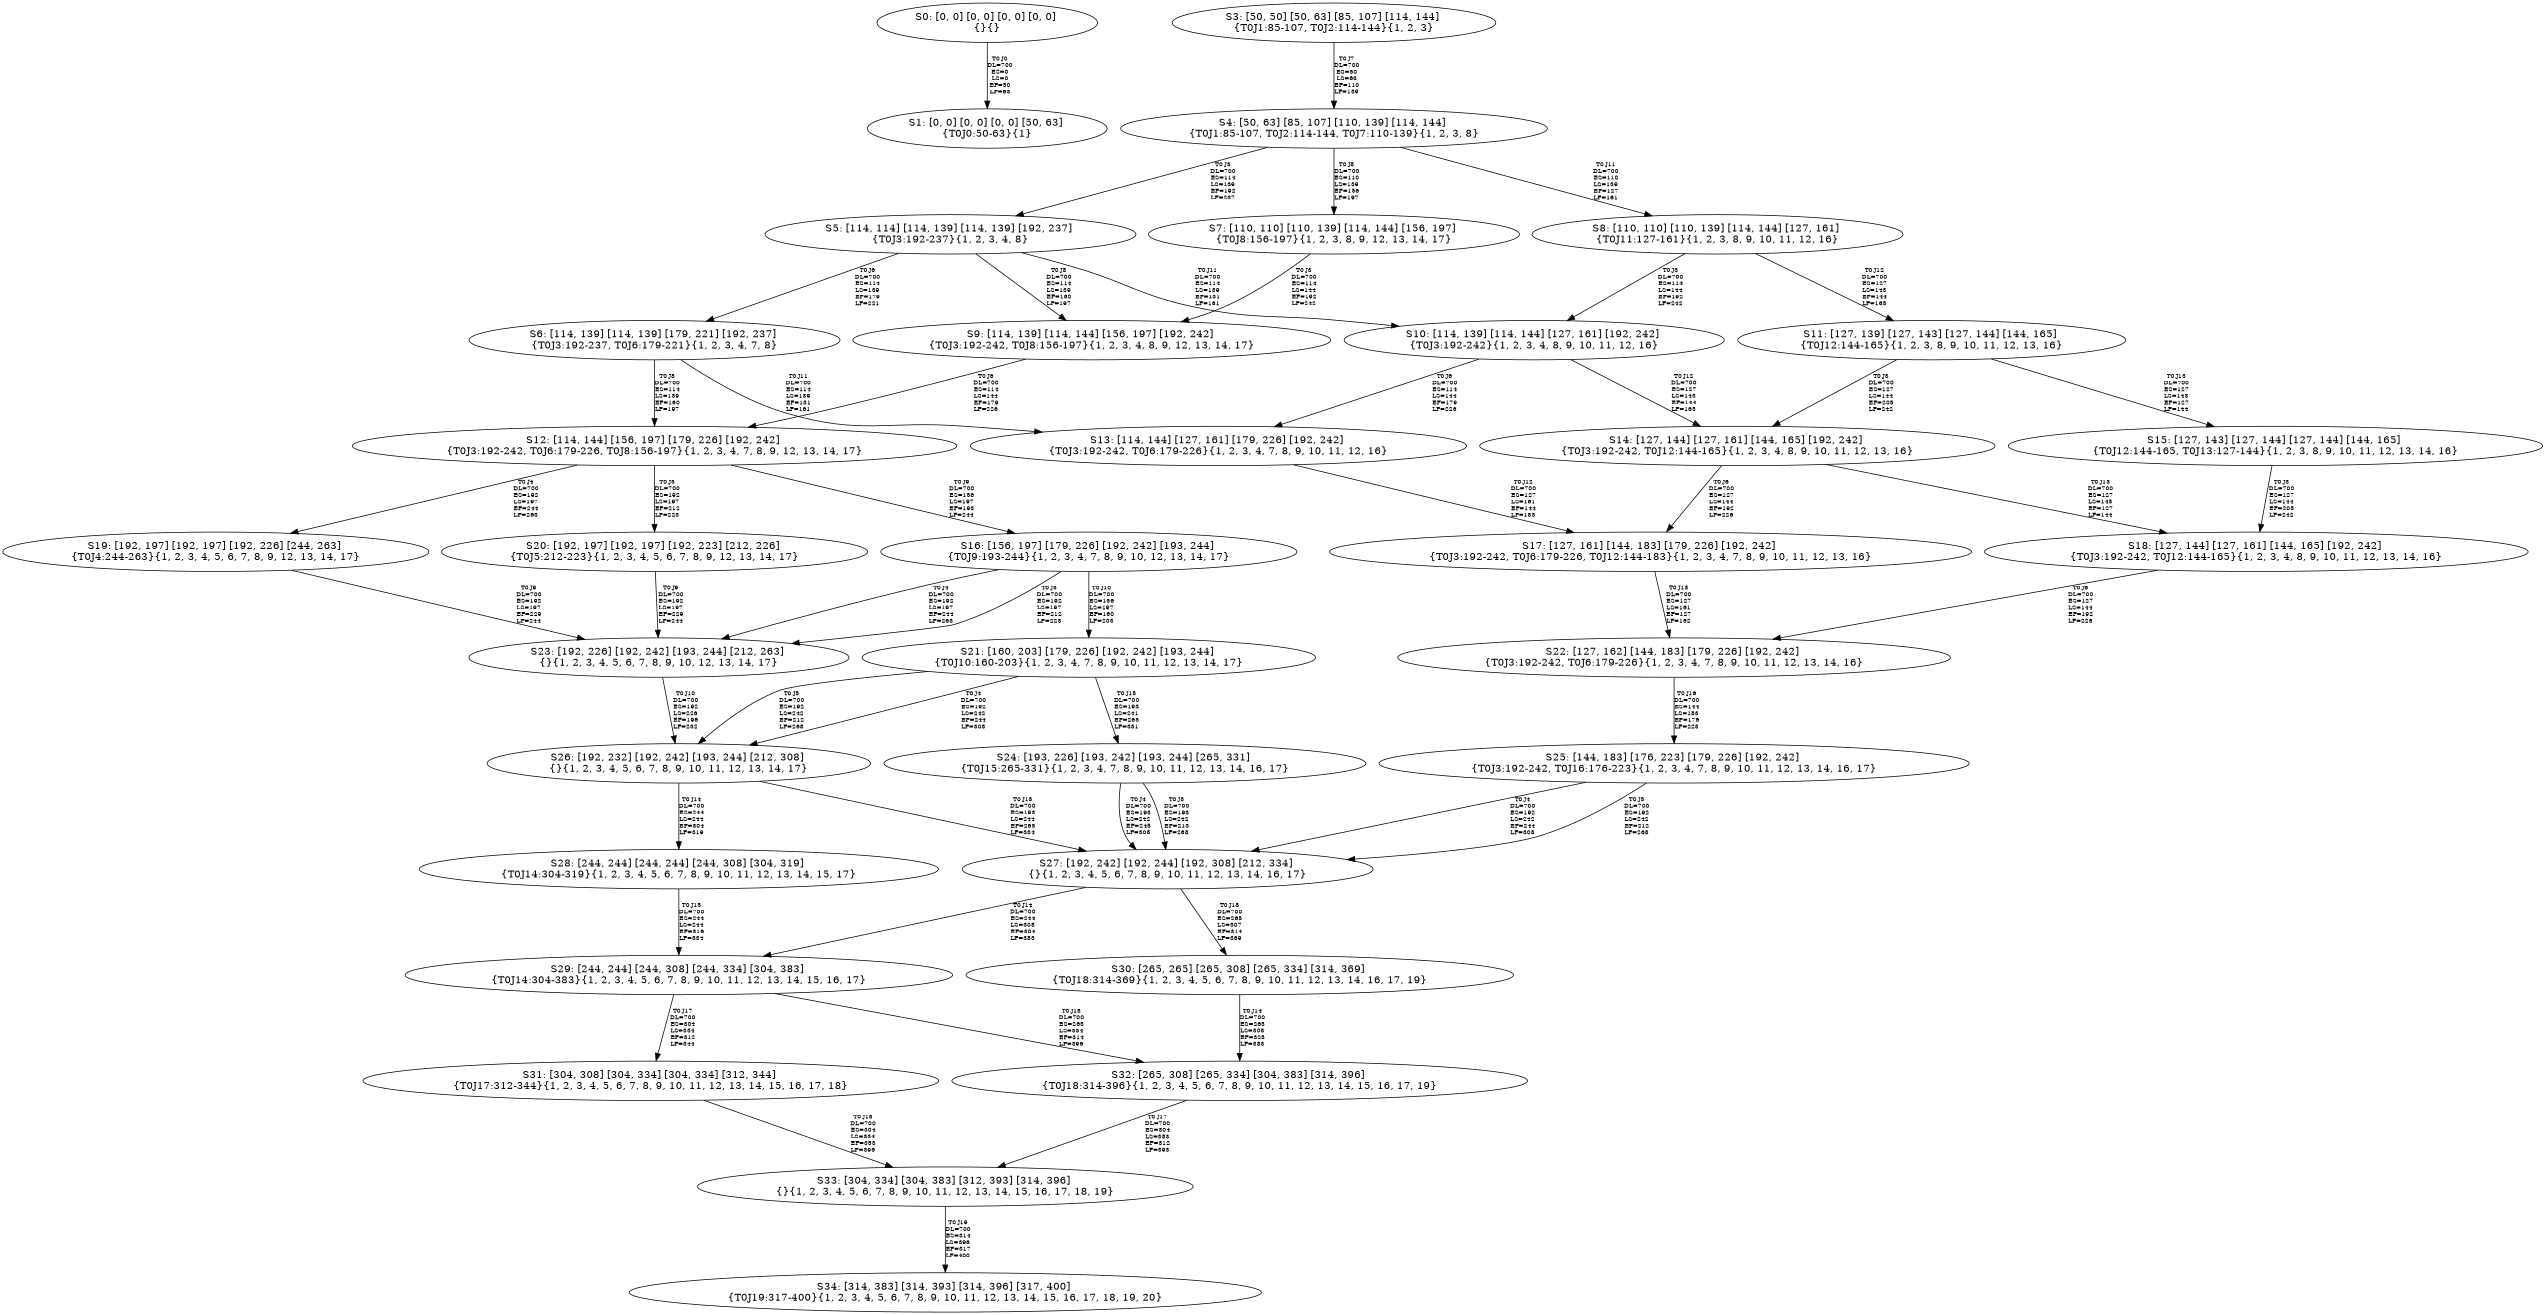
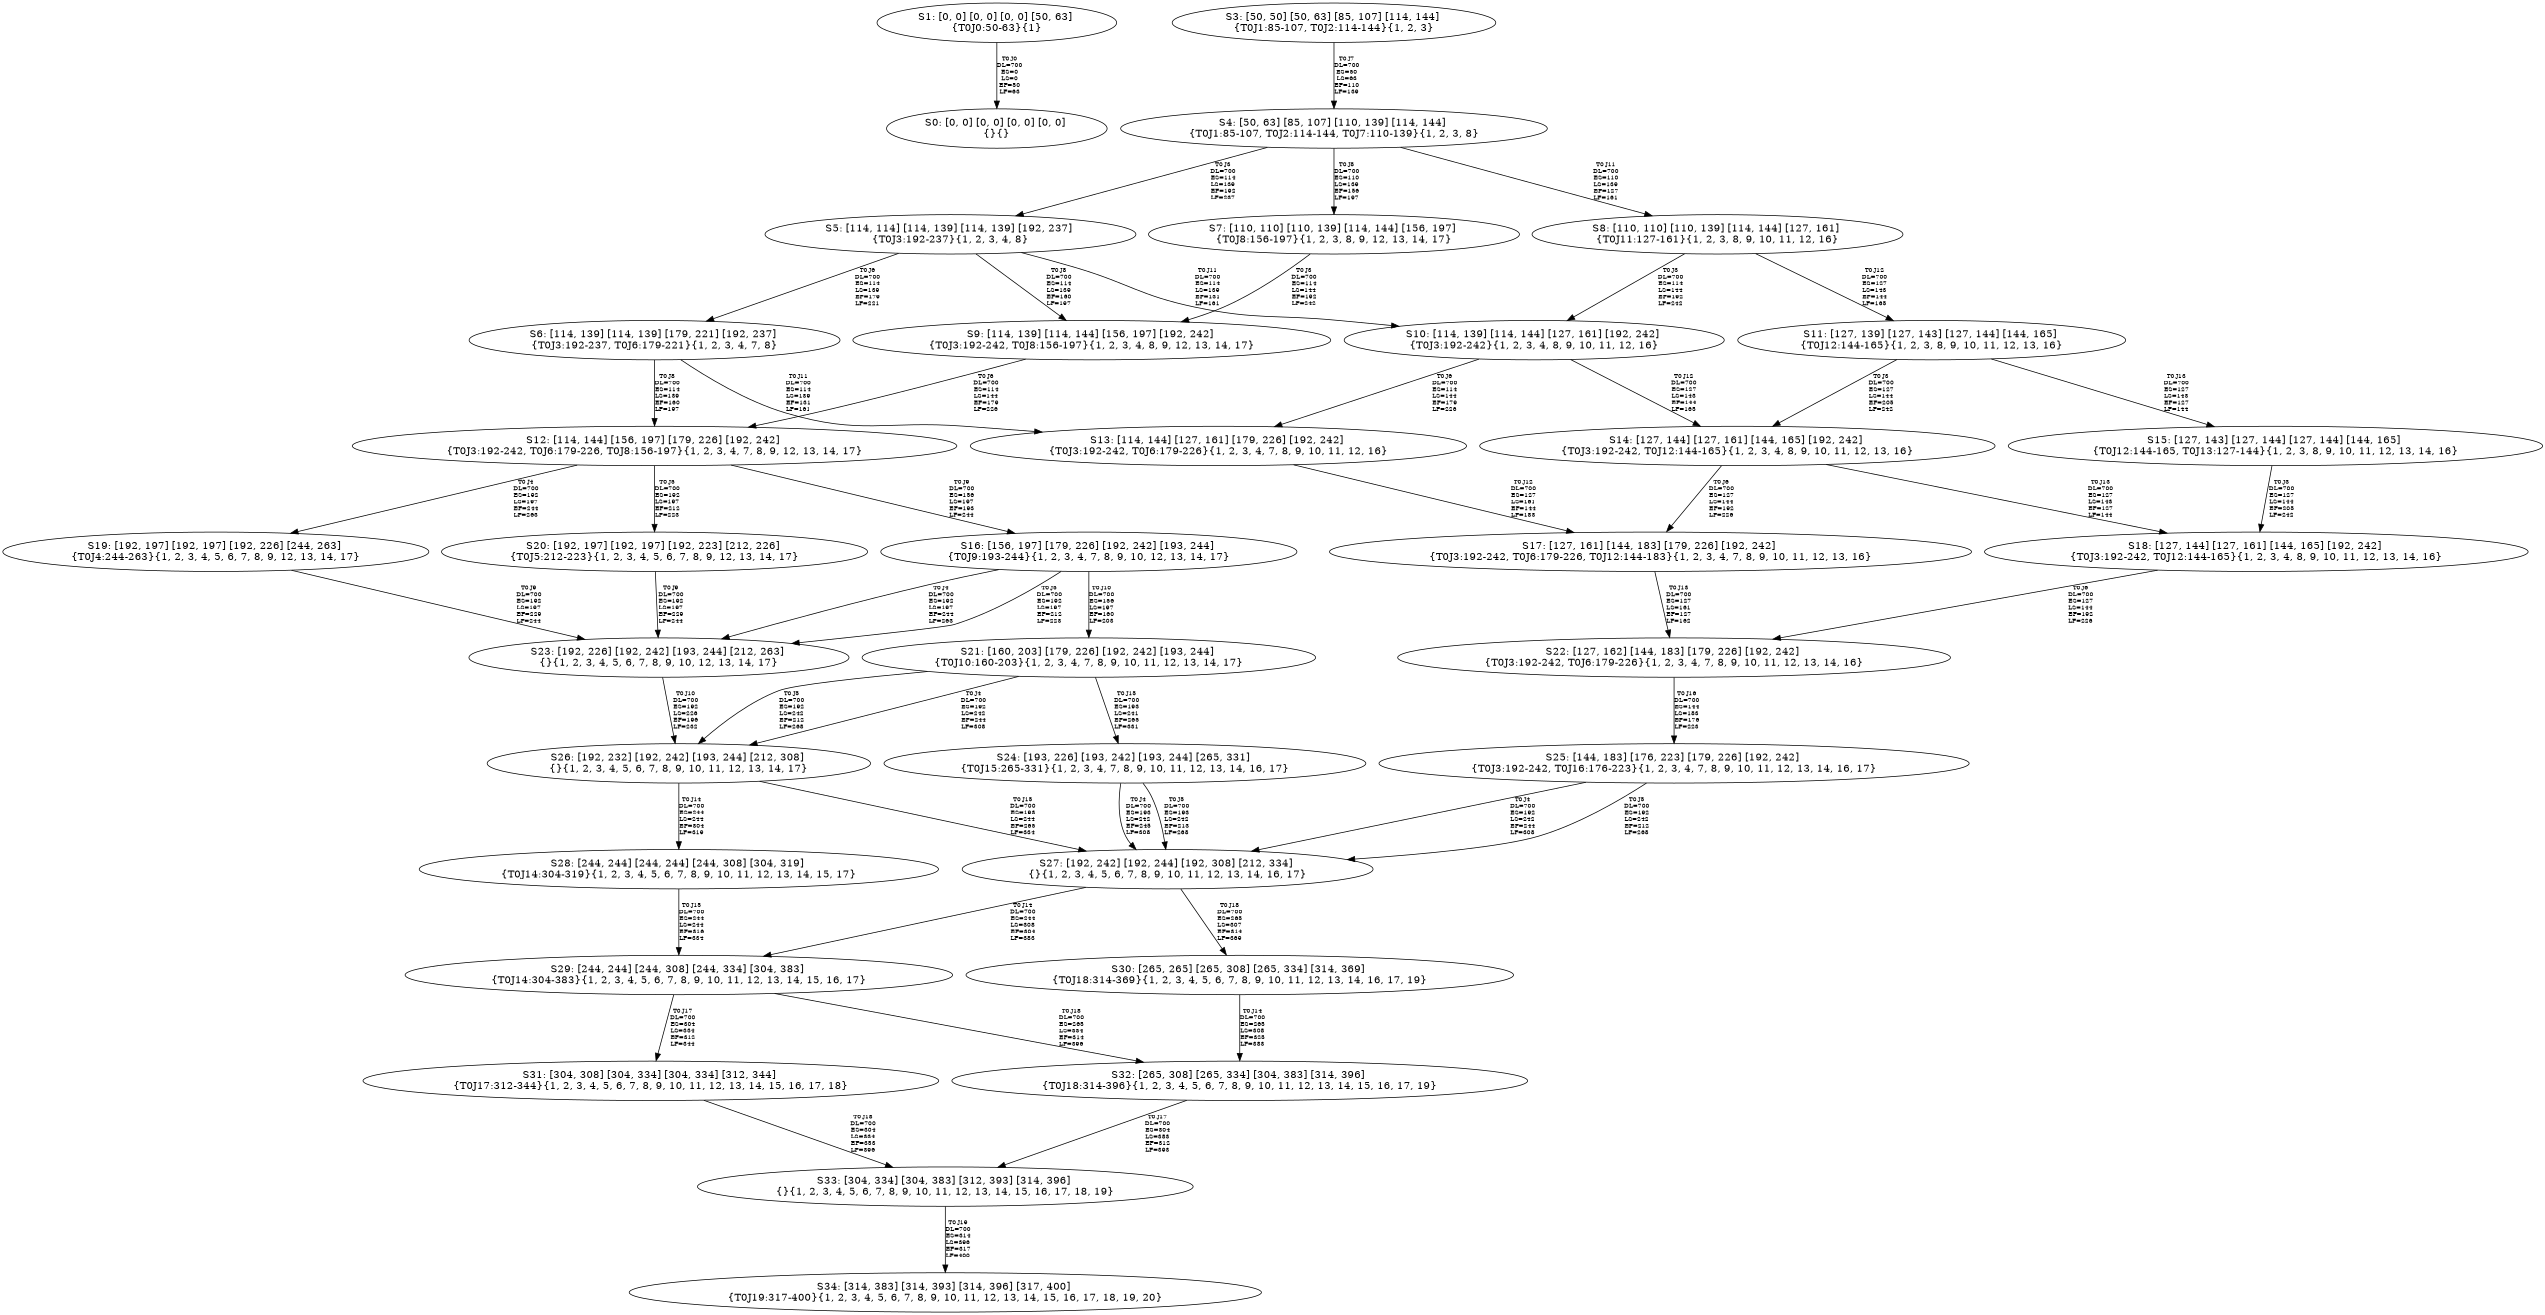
edge "S0: [0, 0] [0, 0] [0, 0] [0, 0] {}{}" -> "S1: [0, 0] [0, 0] [0, 0] [50, 63] {T0J0:50-63}{1}": reversed
